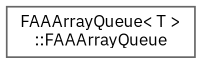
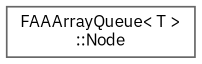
node "FAAArrayQueue< T > ::FAAArrayQueue": label "FAAArrayQueue< T > ::FAAArrayQueue" -> "FAAArrayQueue< T > ::Node"
